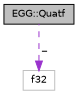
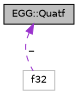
edge "EGG::Quatf" -> "f32": reversed
